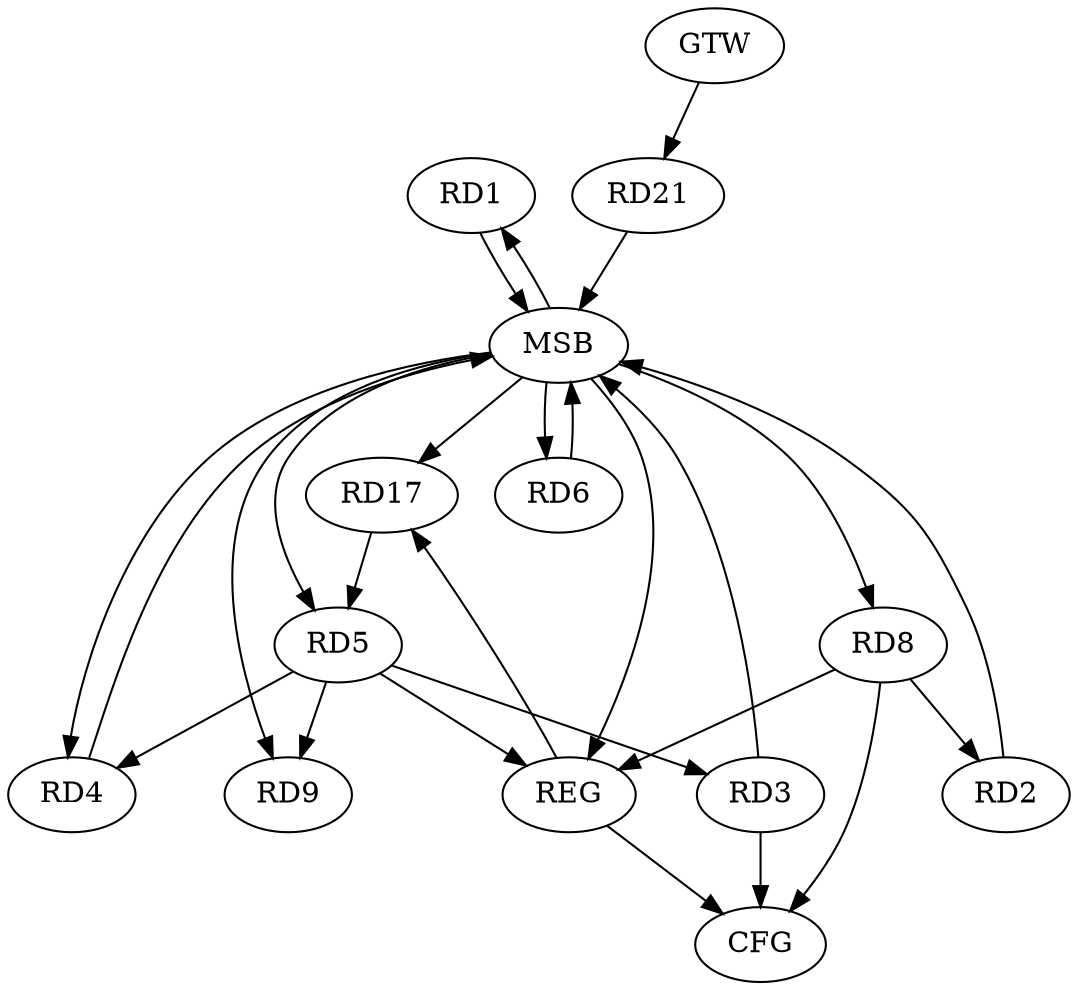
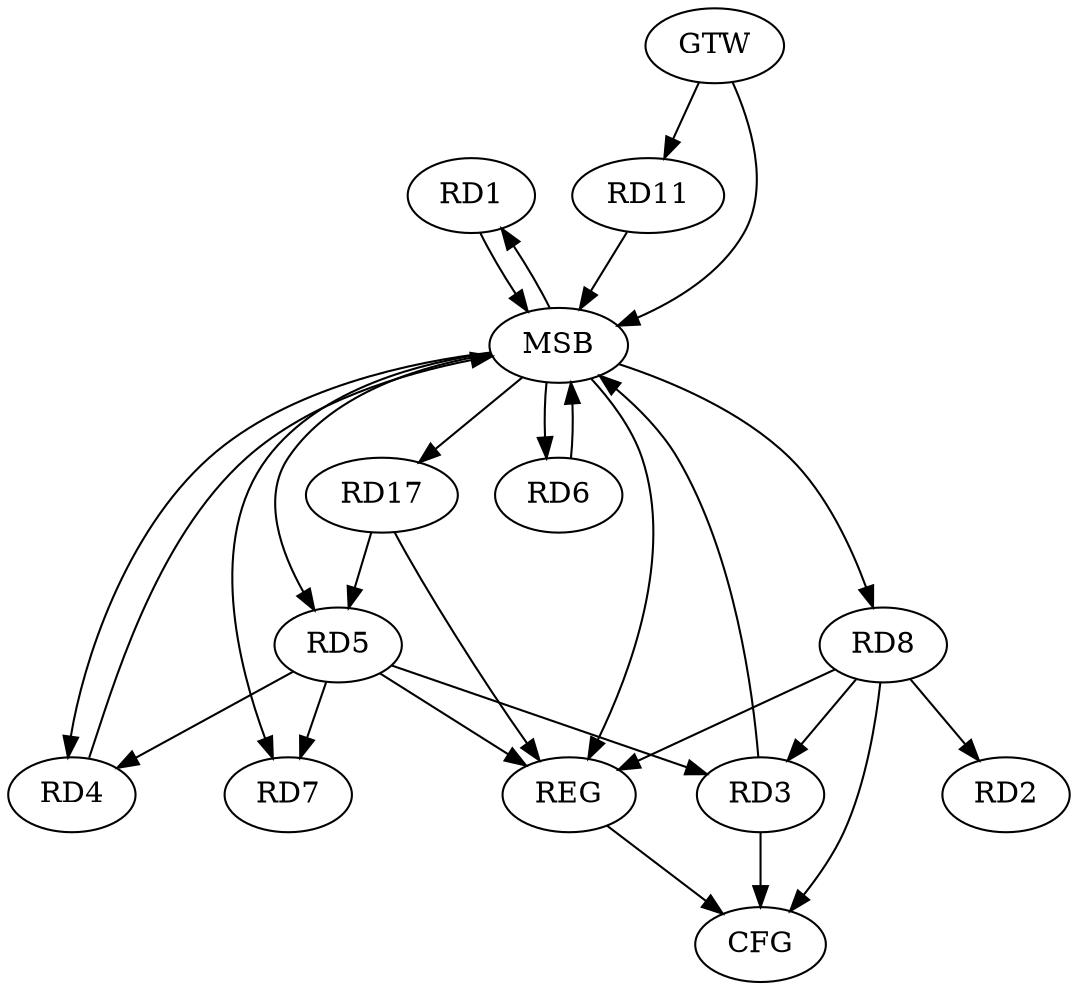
node "RD21": label "RD21" -> "RD11"
edge "RD2" -> "MSB": now "GTW" -> "MSB"
edge "REG" -> "RD17": reversed
edge "RD8" -> "RD3": added
node "RD9": label "RD9" -> "RD7"
